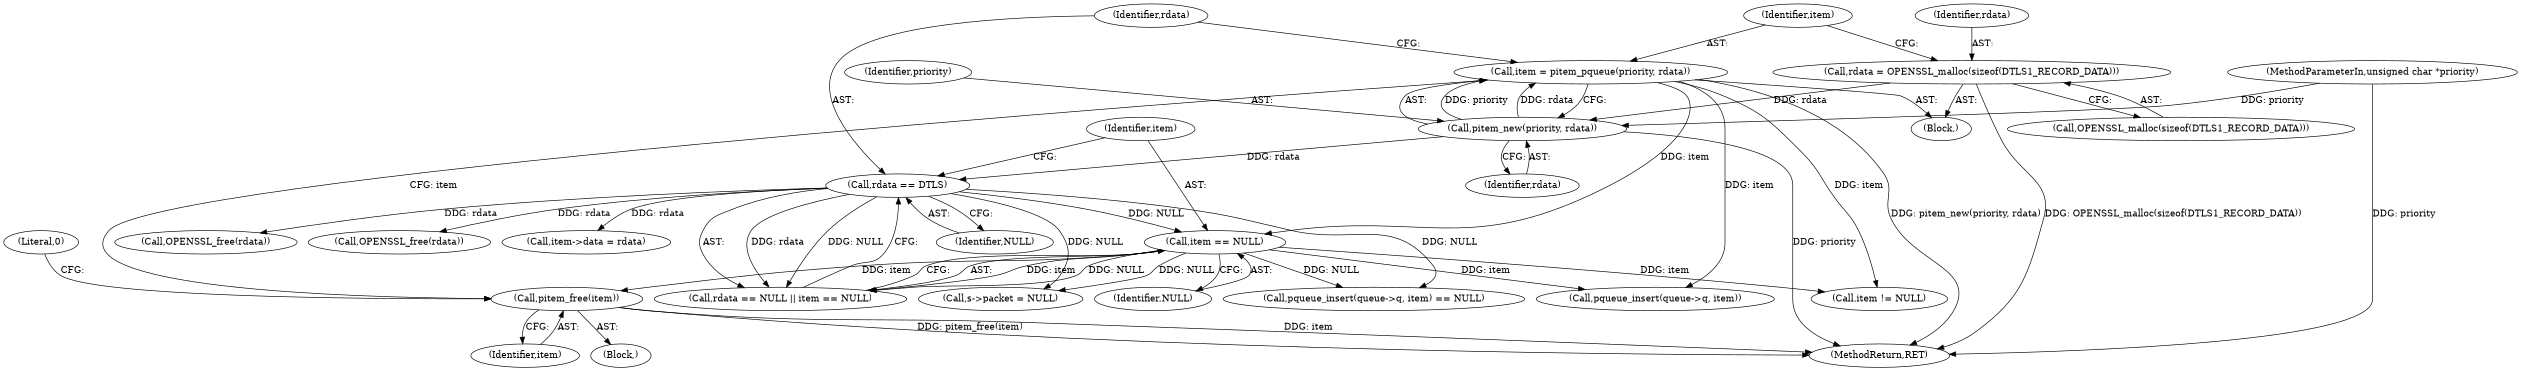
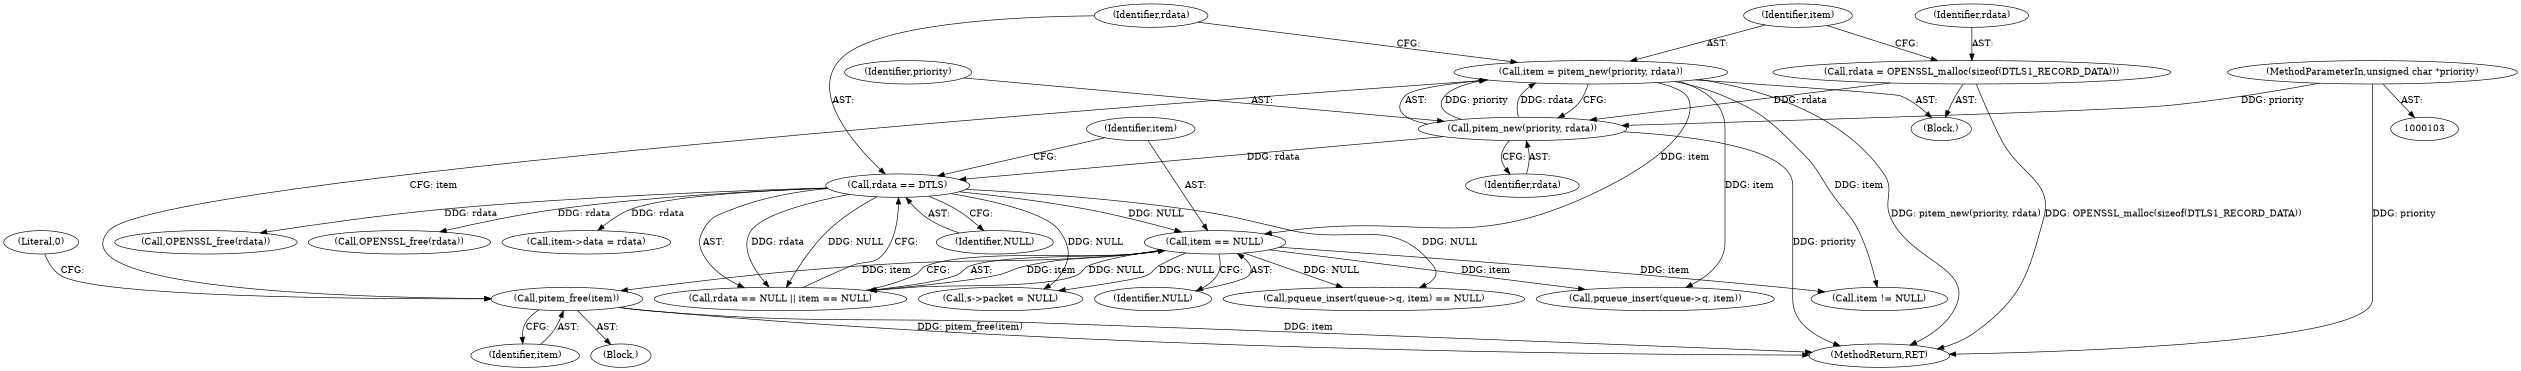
node "(Call,item = pitem_pqueue(priority, rdata))": label "(Call,item = pitem_pqueue(priority, rdata))" -> "(Call,item = pitem_new(priority, rdata))"
node "(Call,OPENSSL_malloc(sizeof(DTLS1_RECORD_DATA)))": removed
node "1000103": added
